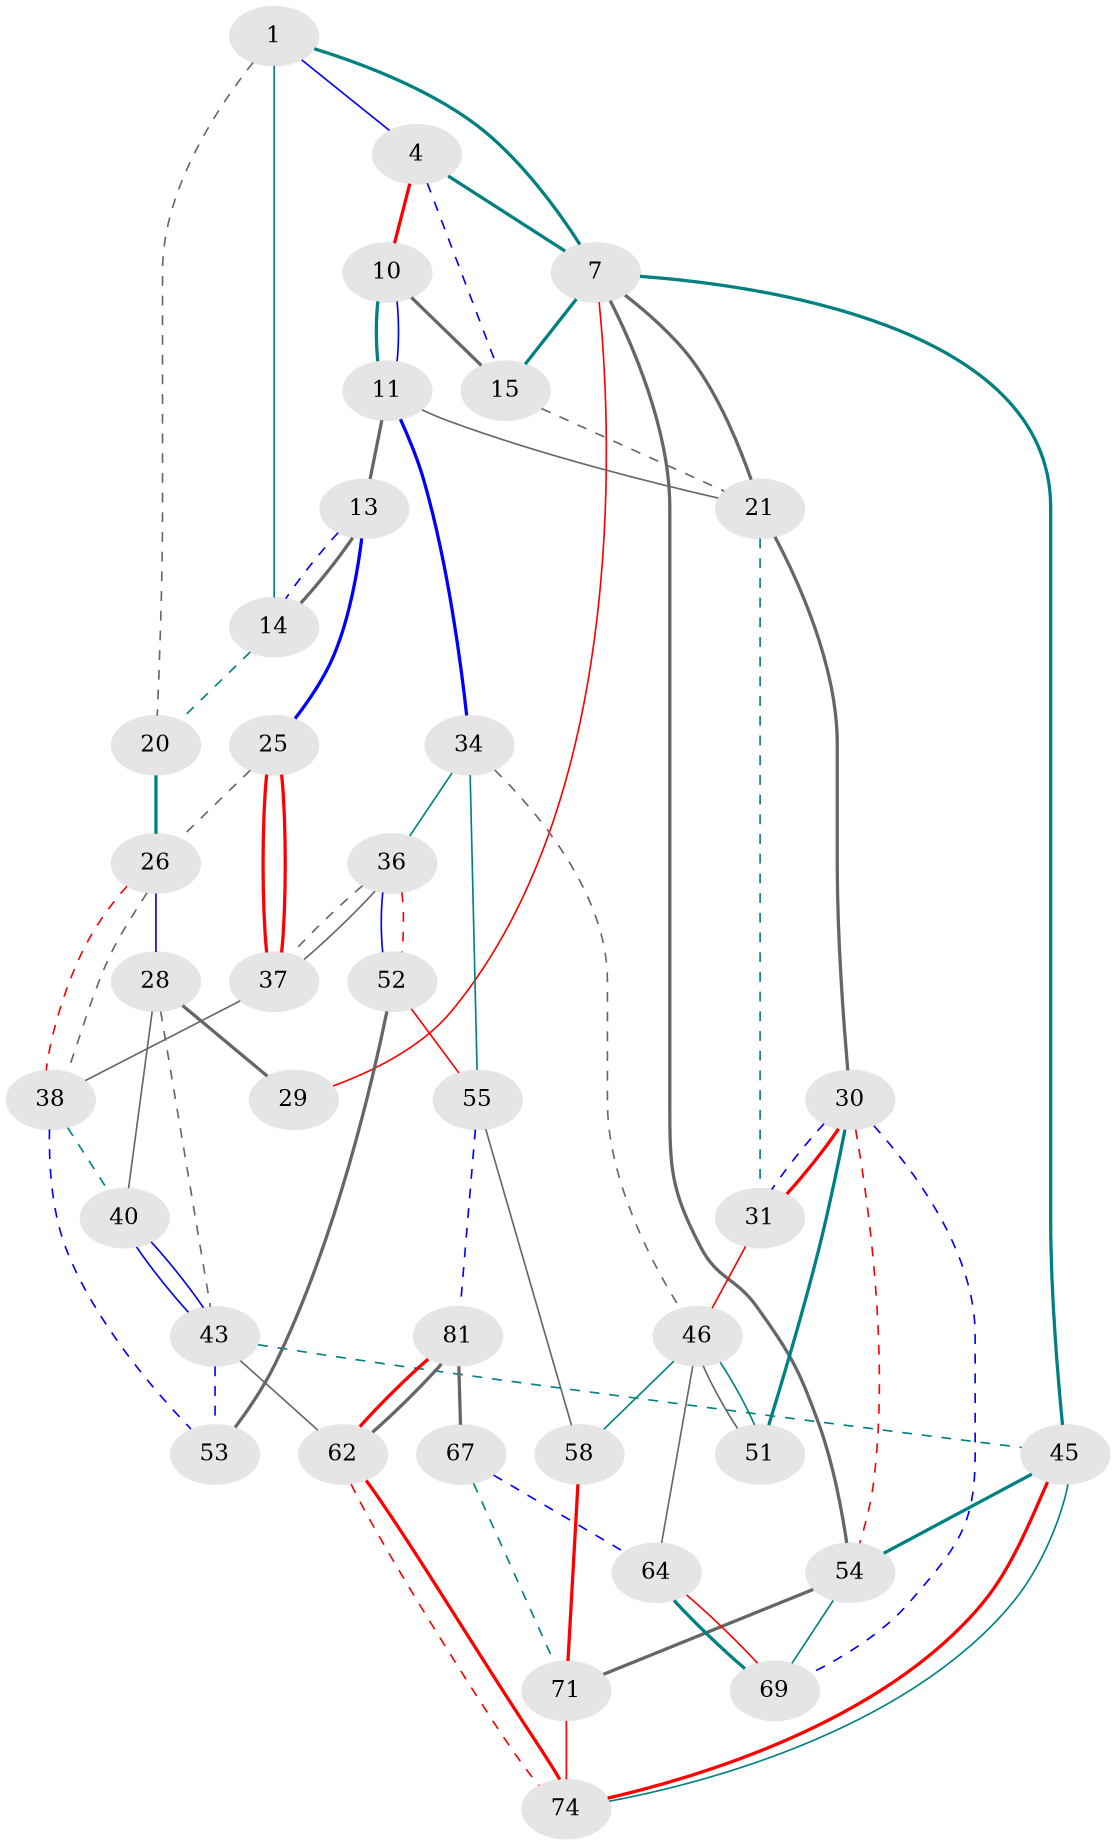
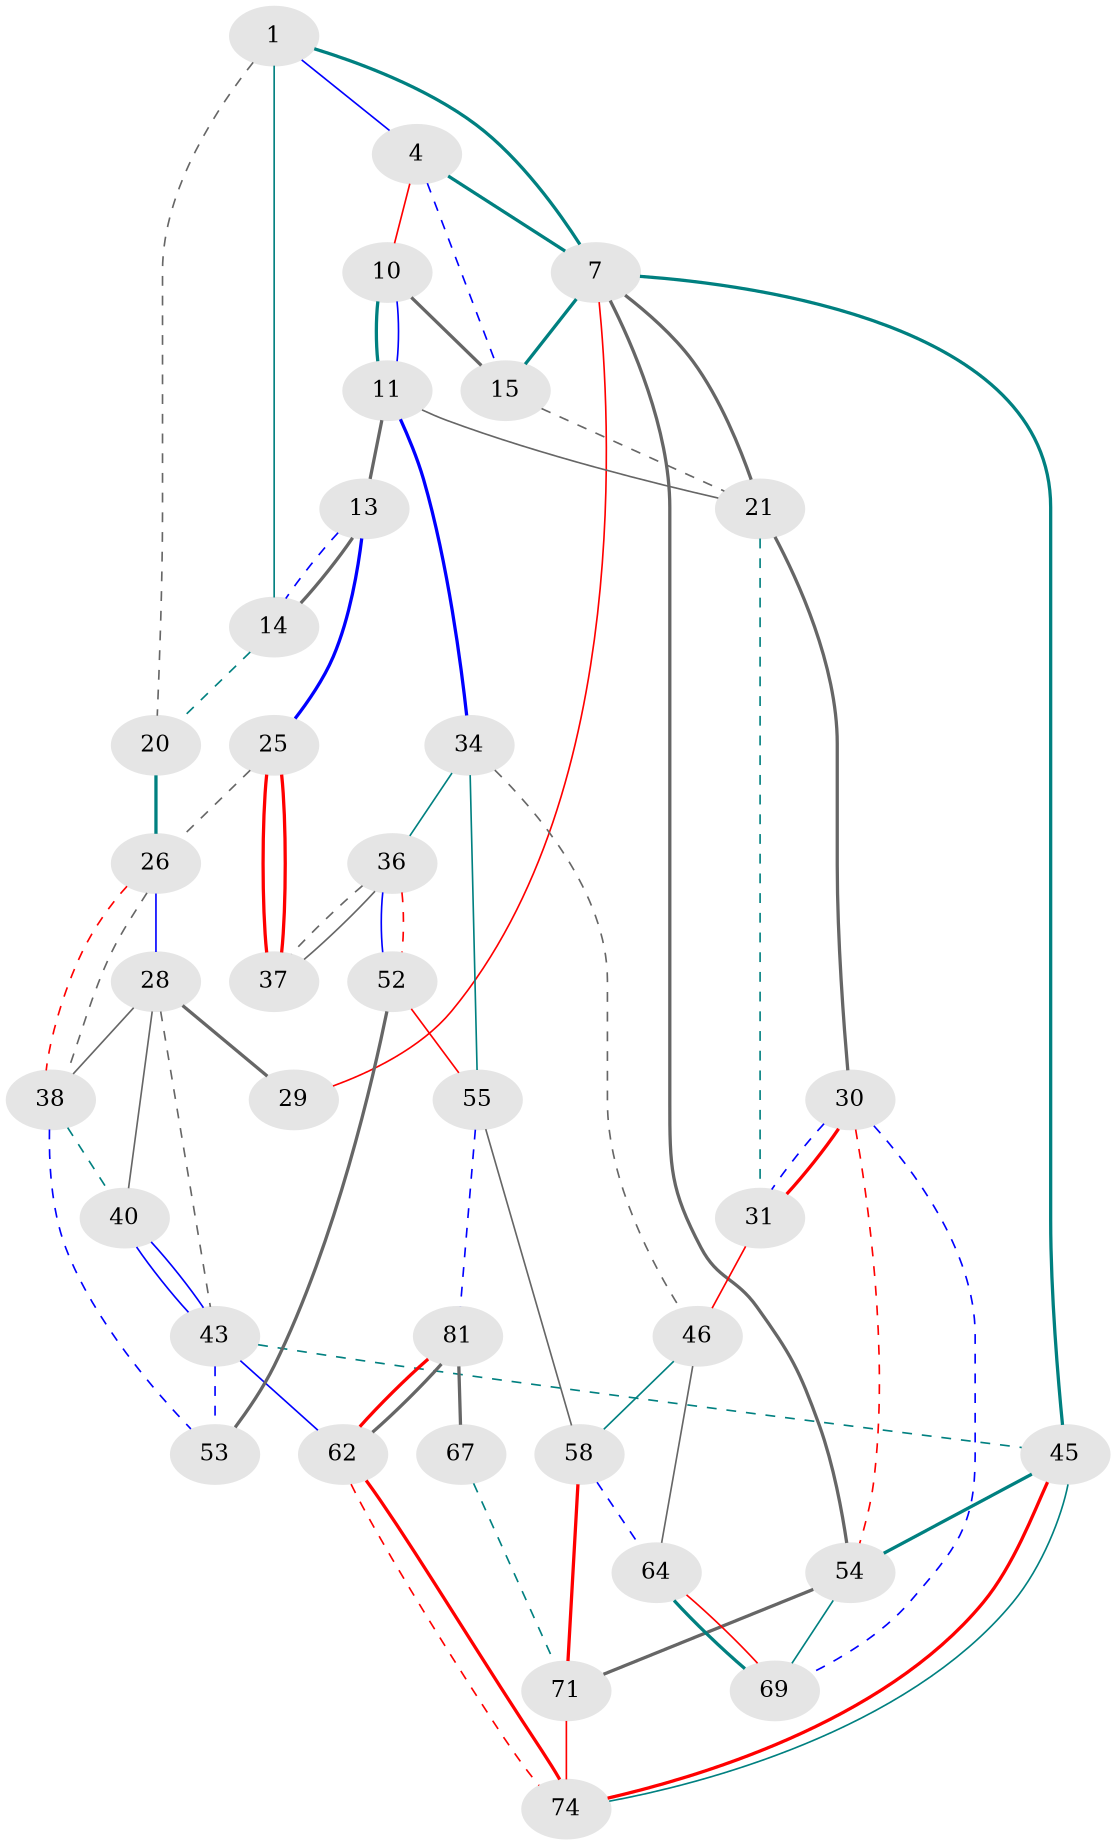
edge "4" -- "10": style bold -> solid
edge "37" -- "38": now "28" -- "38"
edge "43" -- "62": color gray40 -> blue
node "51": removed
edge "67" -- "64": now "58" -- "64"
